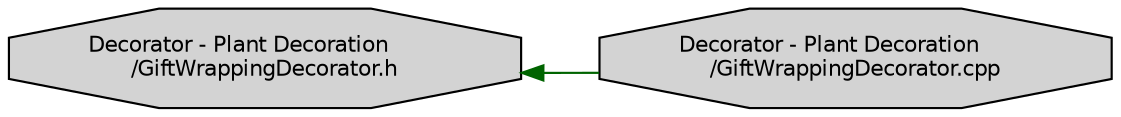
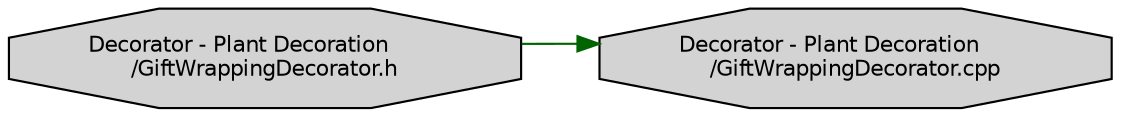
edge "Decorator - Plant Decoration /GiftWrappingDecorator.cpp" -> "Decorator - Plant Decoration /GiftWrappingDecorator.h": reversed
